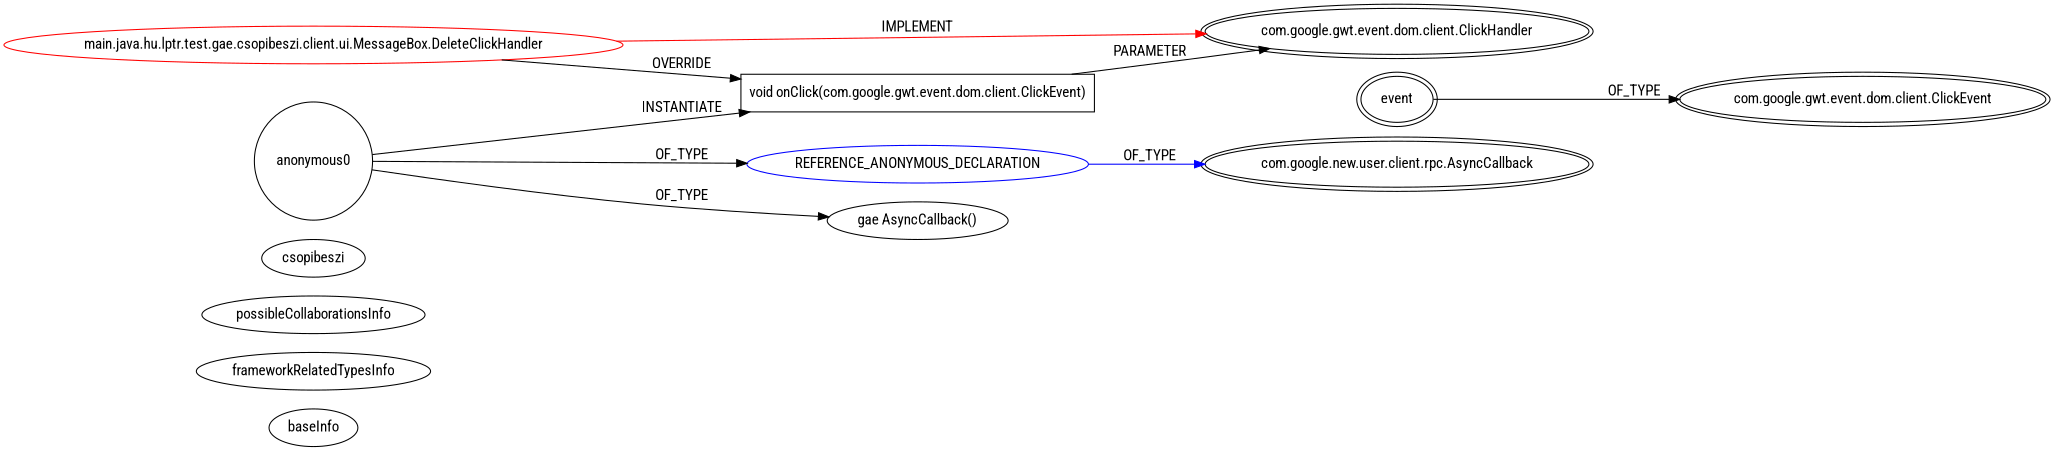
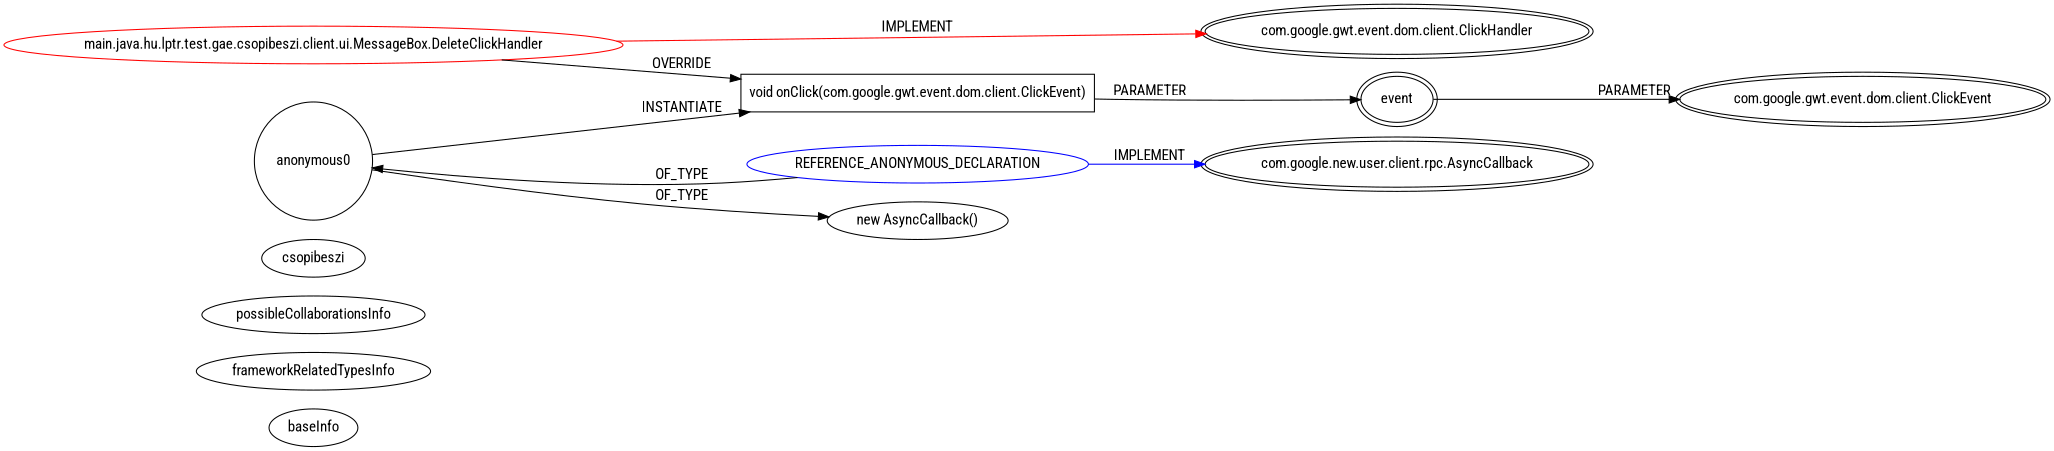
edge "void onClick(com.google.gwt.event.dom.client.ClickEvent)" -> "com.google.gwt.event.dom.client.ClickHandler": now "void onClick(com.google.gwt.event.dom.client.ClickEvent)" -> "event"
edge "event" -> "com.google.gwt.event.dom.client.ClickEvent": label "OF_TYPE" -> "PARAMETER"
edge "REFERENCE_ANONYMOUS_DECLARATION" -> "com.google.new.user.client.rpc.AsyncCallback": label "OF_TYPE" -> "IMPLEMENT"
edge "anonymous0" -> "REFERENCE_ANONYMOUS_DECLARATION": reversed
node "gae AsyncCallback()": label "gae AsyncCallback()" -> "new AsyncCallback()"
